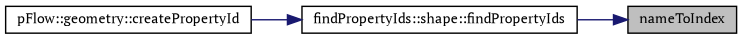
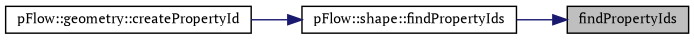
node "findPropertyIds::shape::findPropertyIds": label "findPropertyIds::shape::findPropertyIds" -> "pFlow::shape::findPropertyIds"
node "nameToIndex": label "nameToIndex" -> "findPropertyIds"
